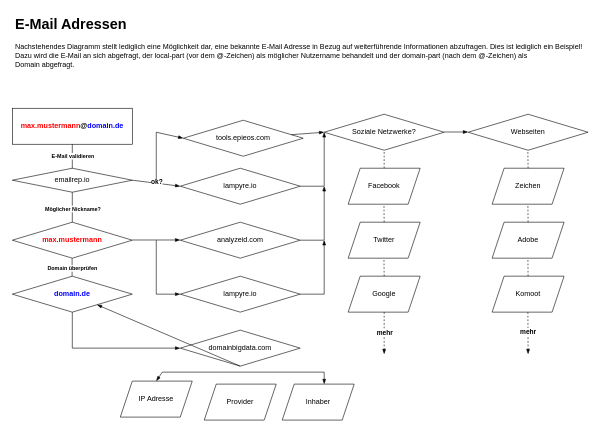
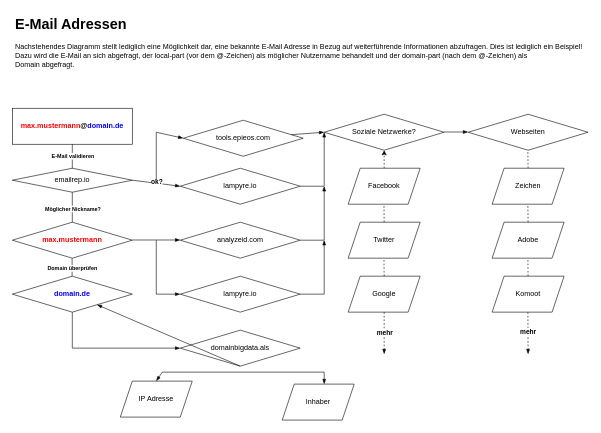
edge "Soziale Netzwerke?" -- "Facebook": arrowhead none -> classic
node "domainbigdata.com": label "domainbigdata.com" -> "domainbigdata.als"
node "Provider": removed
